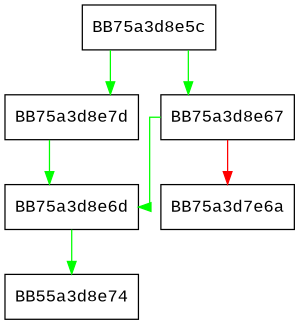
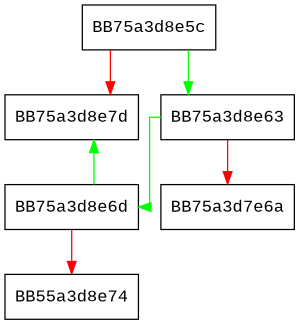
edge "BB75a3d8e5c" -> "BB75a3d8e7d": color green -> red
node "BB75a3d8e67": label "BB75a3d8e67" -> "BB75a3d8e63"
edge "BB75a3d8e7d" -> "BB75a3d8e6d": reversed
edge "BB75a3d8e6d" -> "BB55a3d8e74": color green -> red
